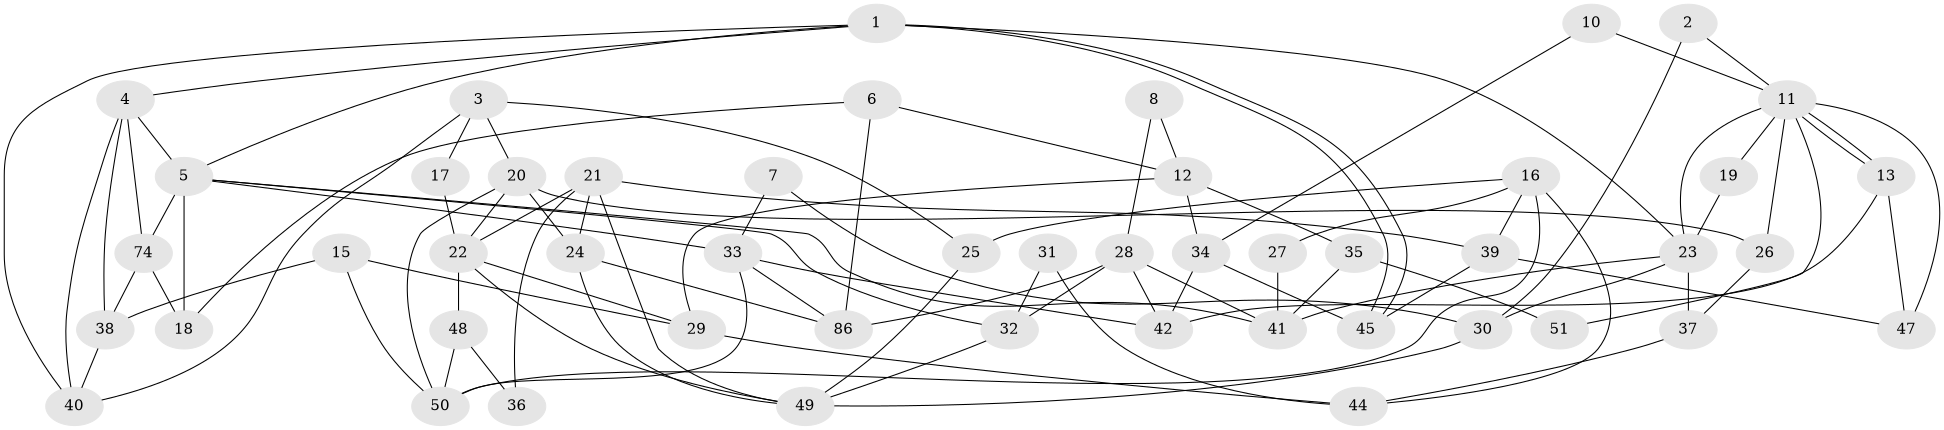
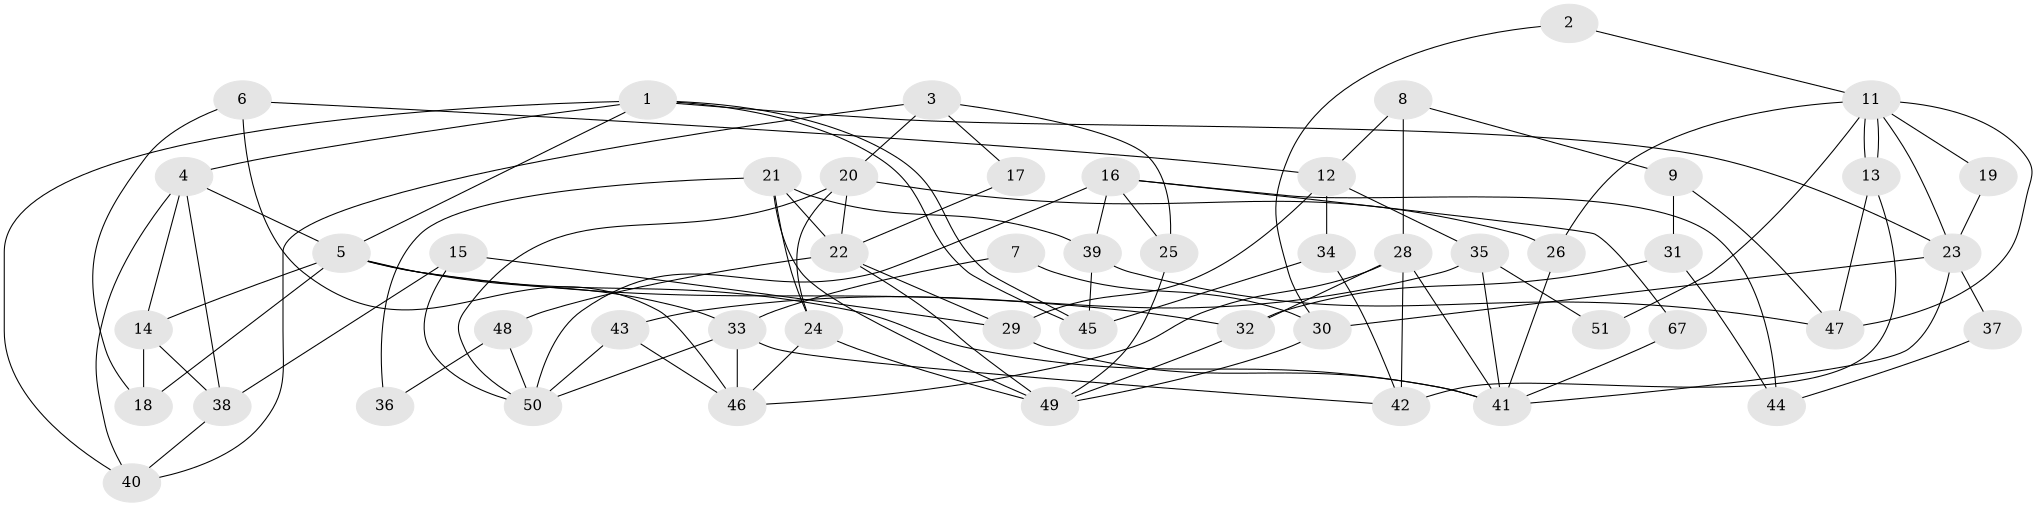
node "10": removed
node "9": added
node "74": label "74" -> "14"
node "27": label "27" -> "67"
edge "26" -- "37": now "26" -- "41"
node "43": added
node "86": label "86" -> "46"
edge "29" -- "44": now "29" -- "41"
